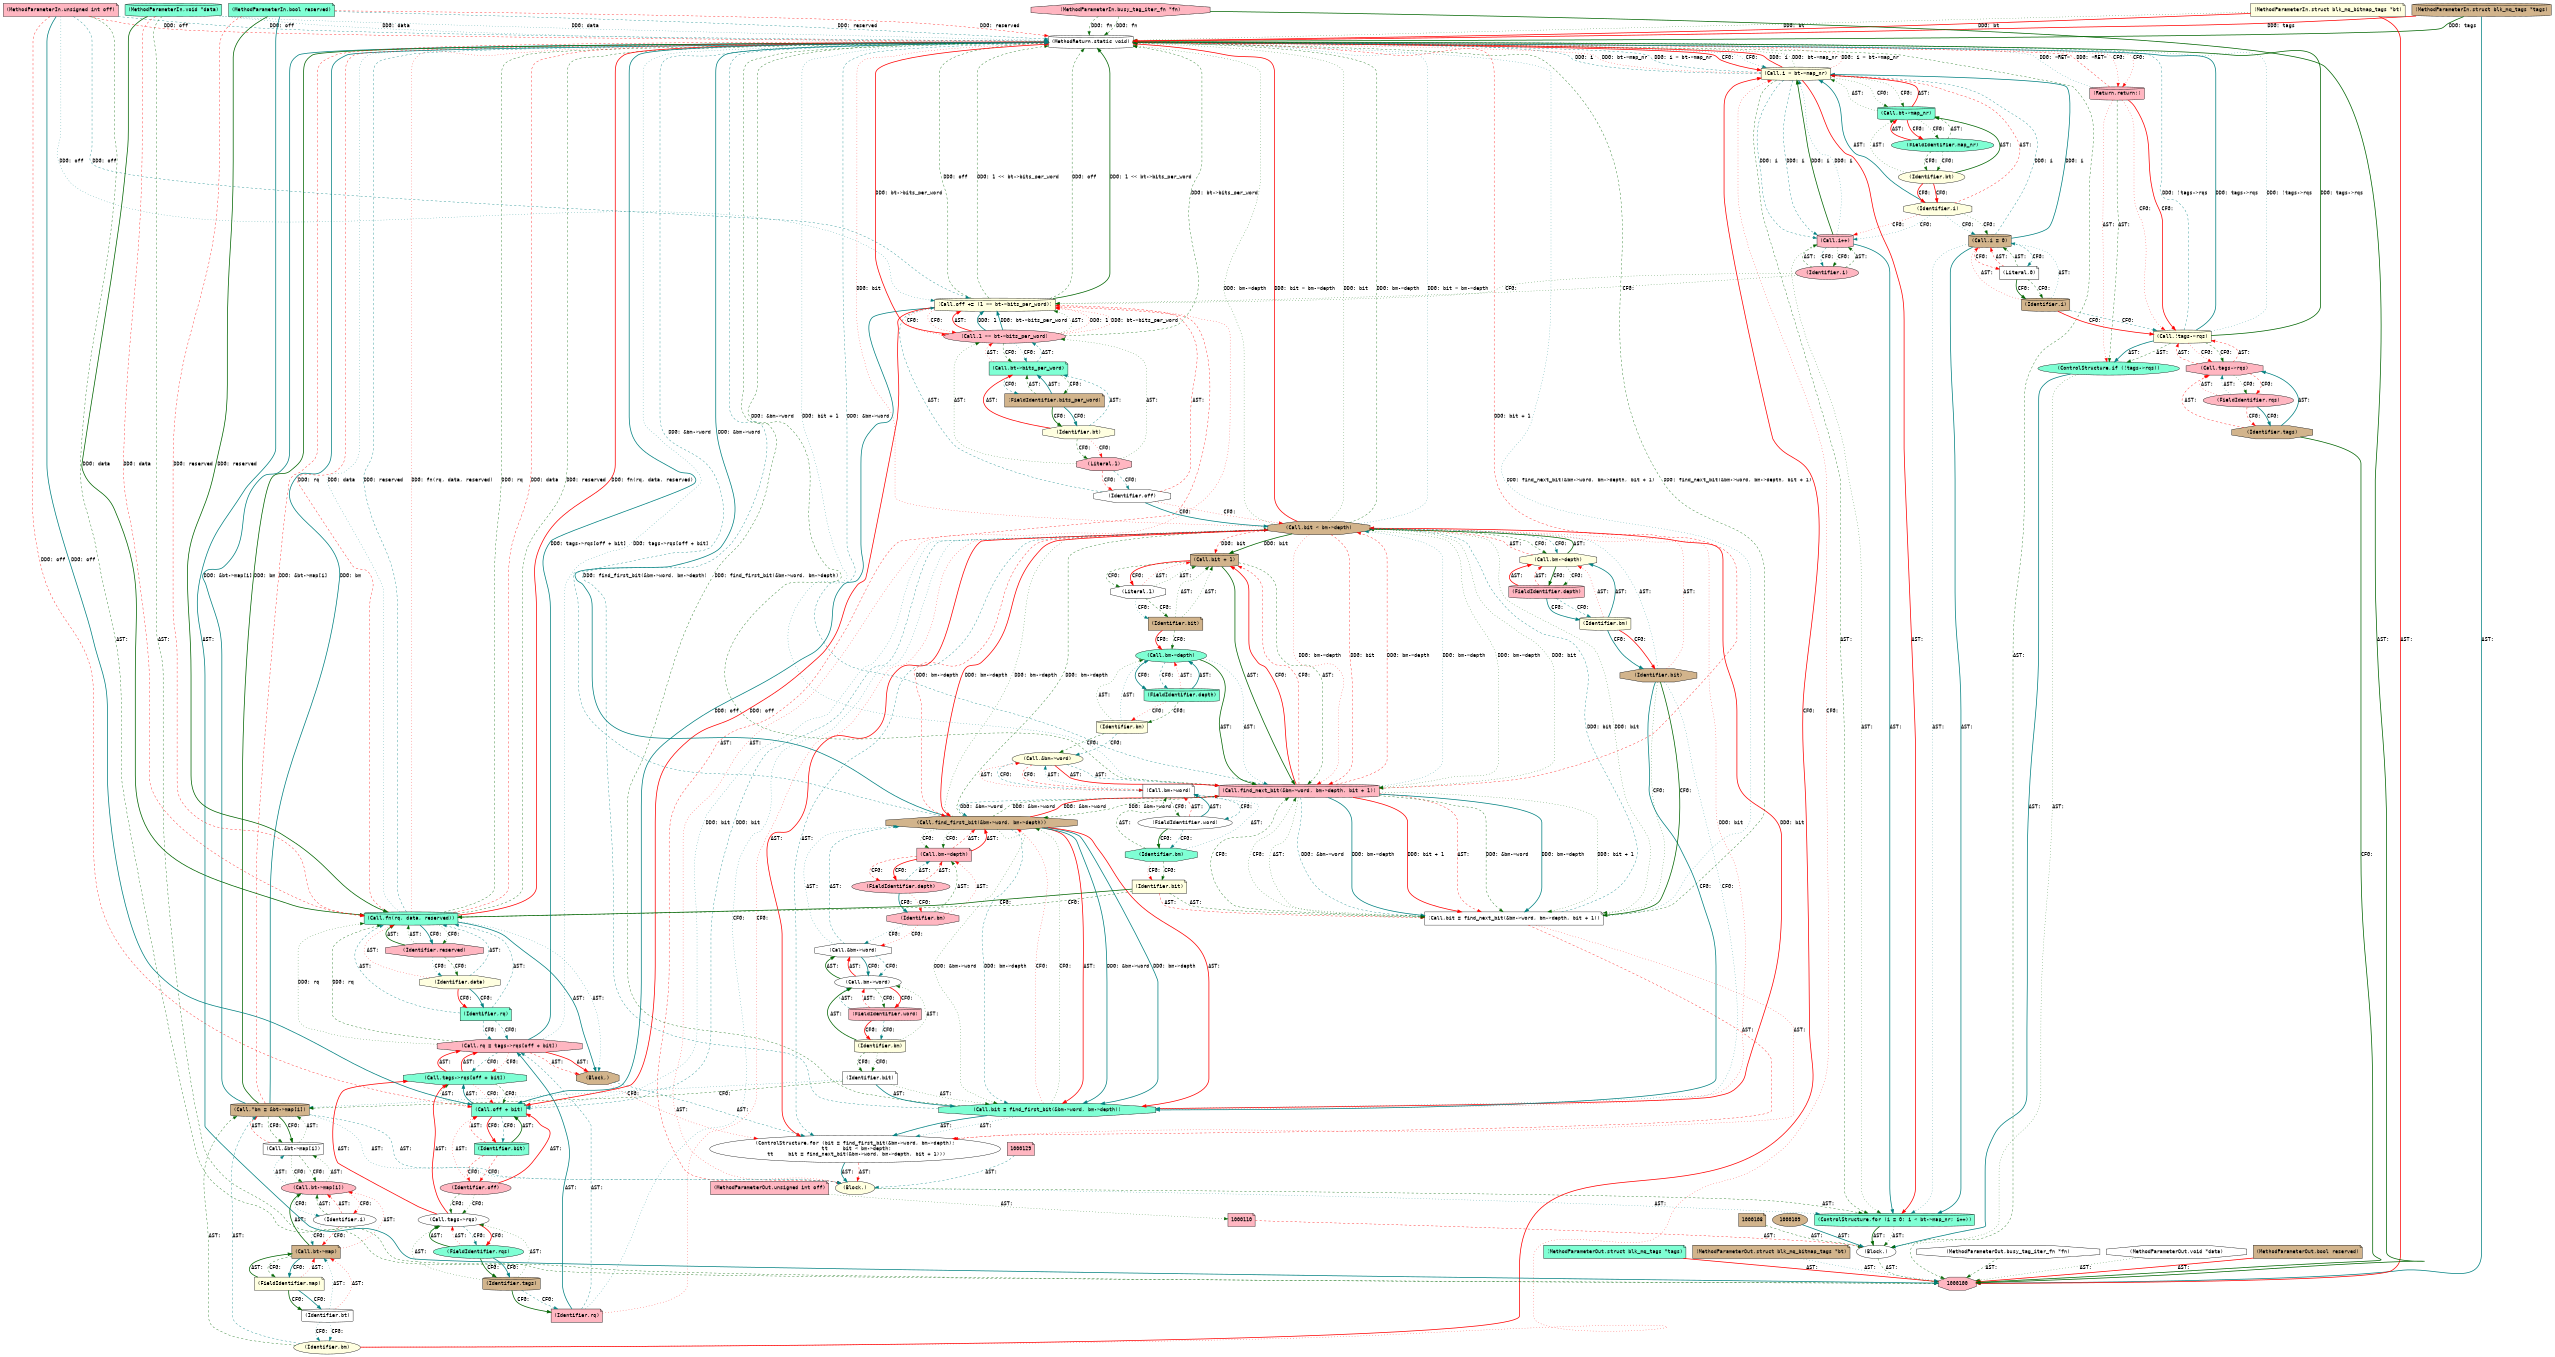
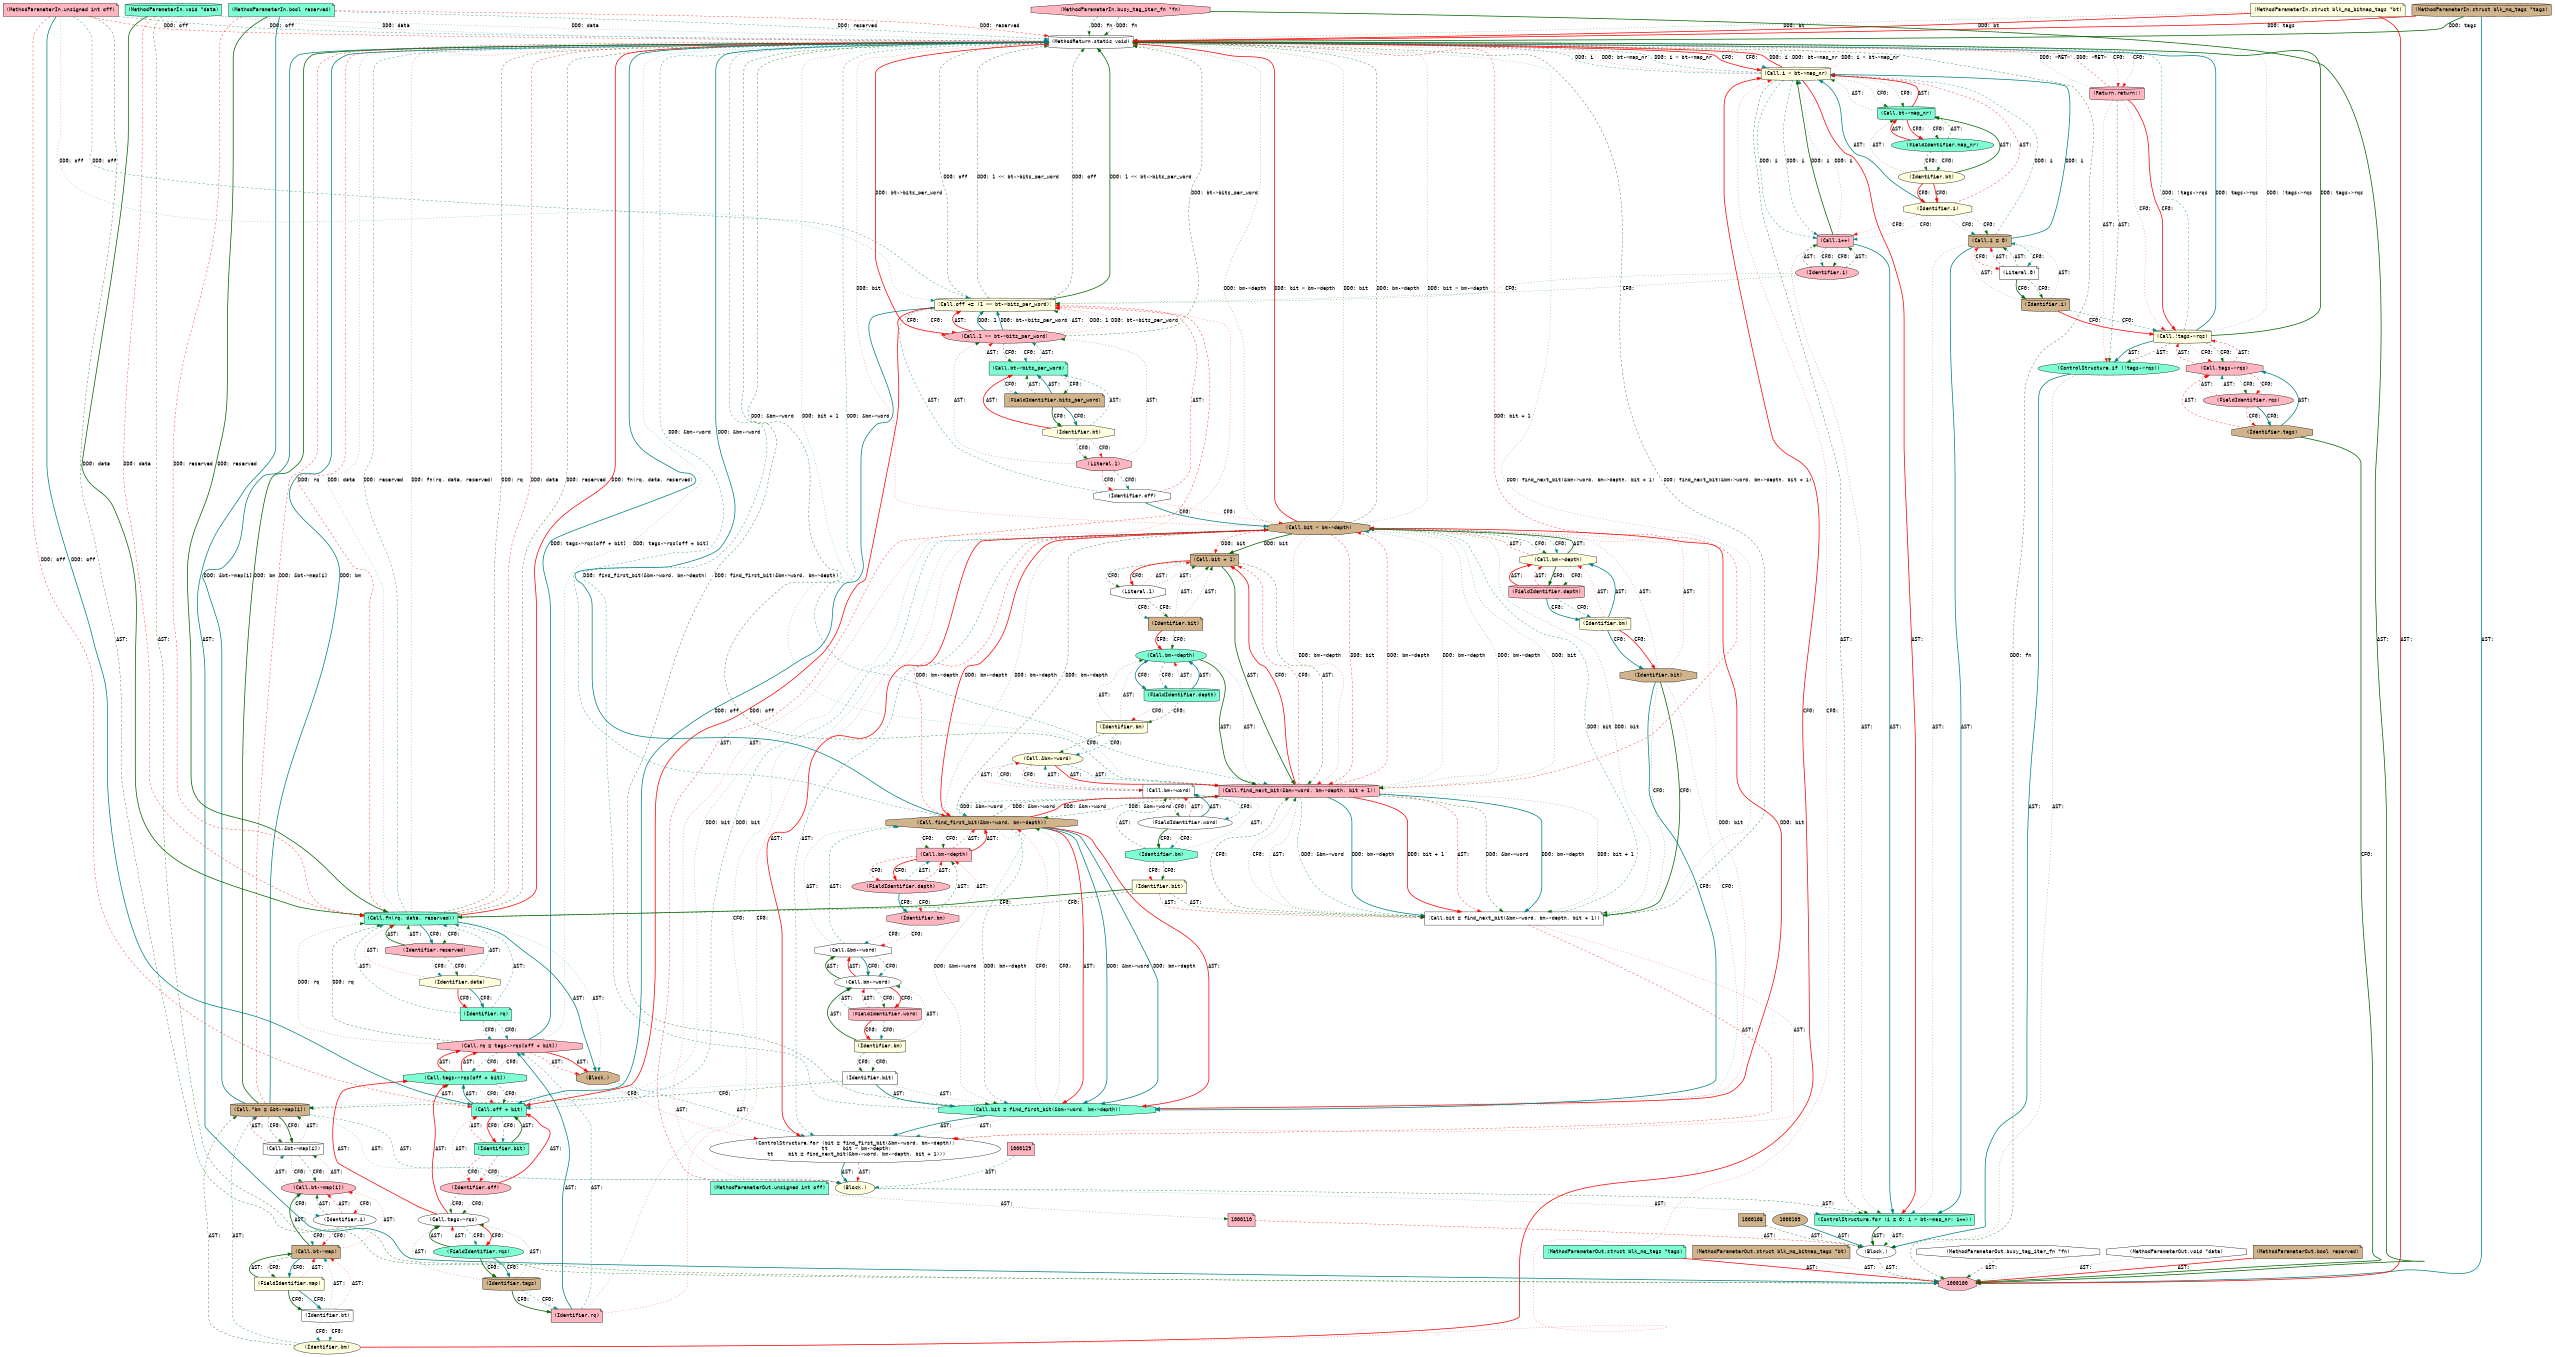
edge "(MethodReturn,static void)" -> "1000100": label "AST: " -> "DDG: fn"
node "(MethodParameterOut,unsigned int off)": fillcolor lightpink -> aquamarine
edge "(MethodParameterOut,void *data)" -> "1000100": color darkgreen -> teal
